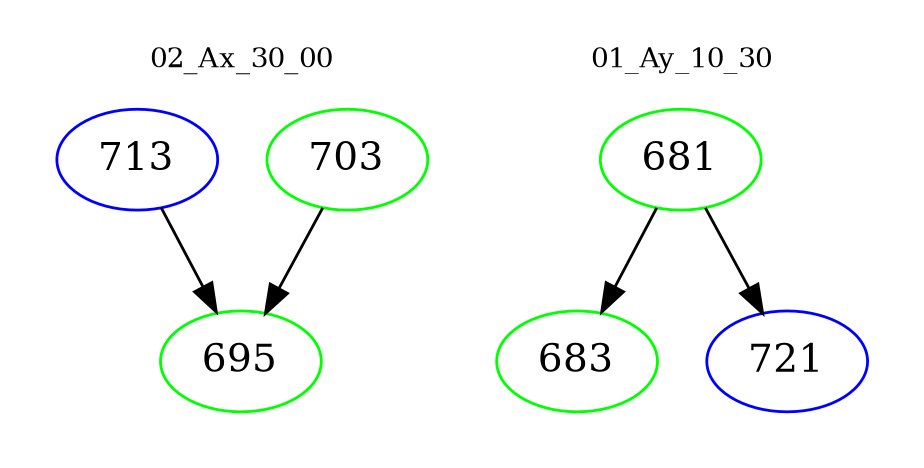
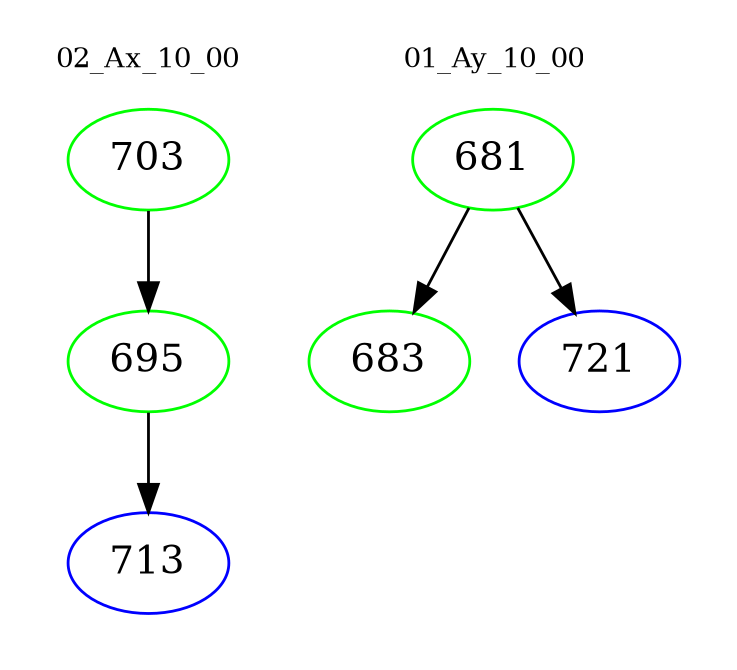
cluster "02_Ax_30_00": label "02_Ax_30_00" -> "02_Ax_10_00"
cluster "01_Ay_10_30": label "01_Ay_10_30" -> "01_Ay_10_00"
edge "713" -> "695": reversed
